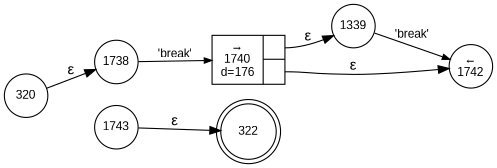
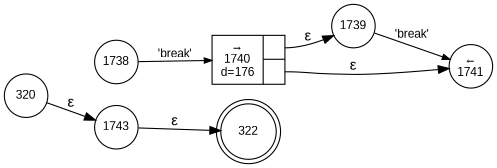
node "1339": label "1339" -> "1739"
node "← 1742": label "← 1742" -> "← 1741"
edge "320" -> "1738": now "320" -> "1743"
